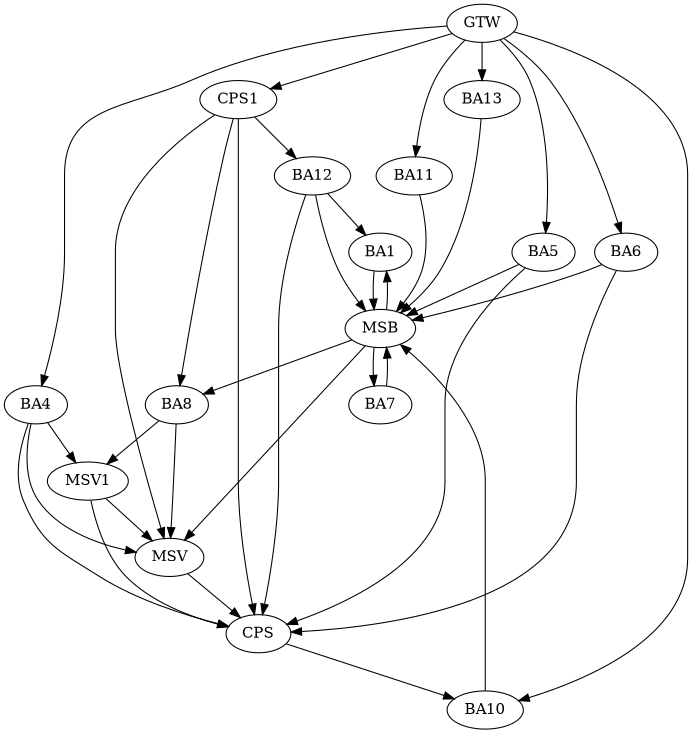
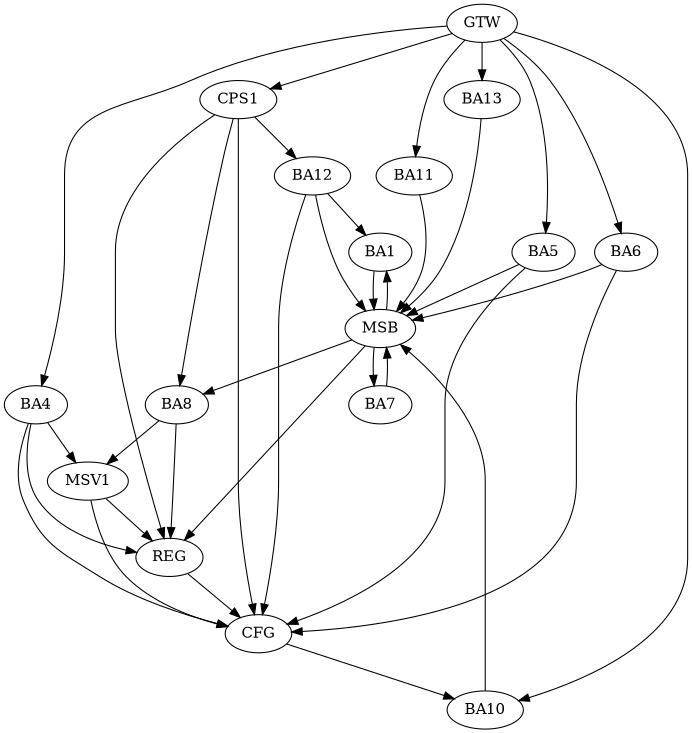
node "MSV": label "MSV" -> "REG"
node "CPS": label "CPS" -> "CFG"
